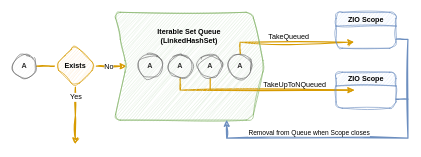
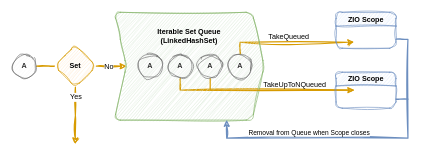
node "Exists": label "Exists" -> "Set"
